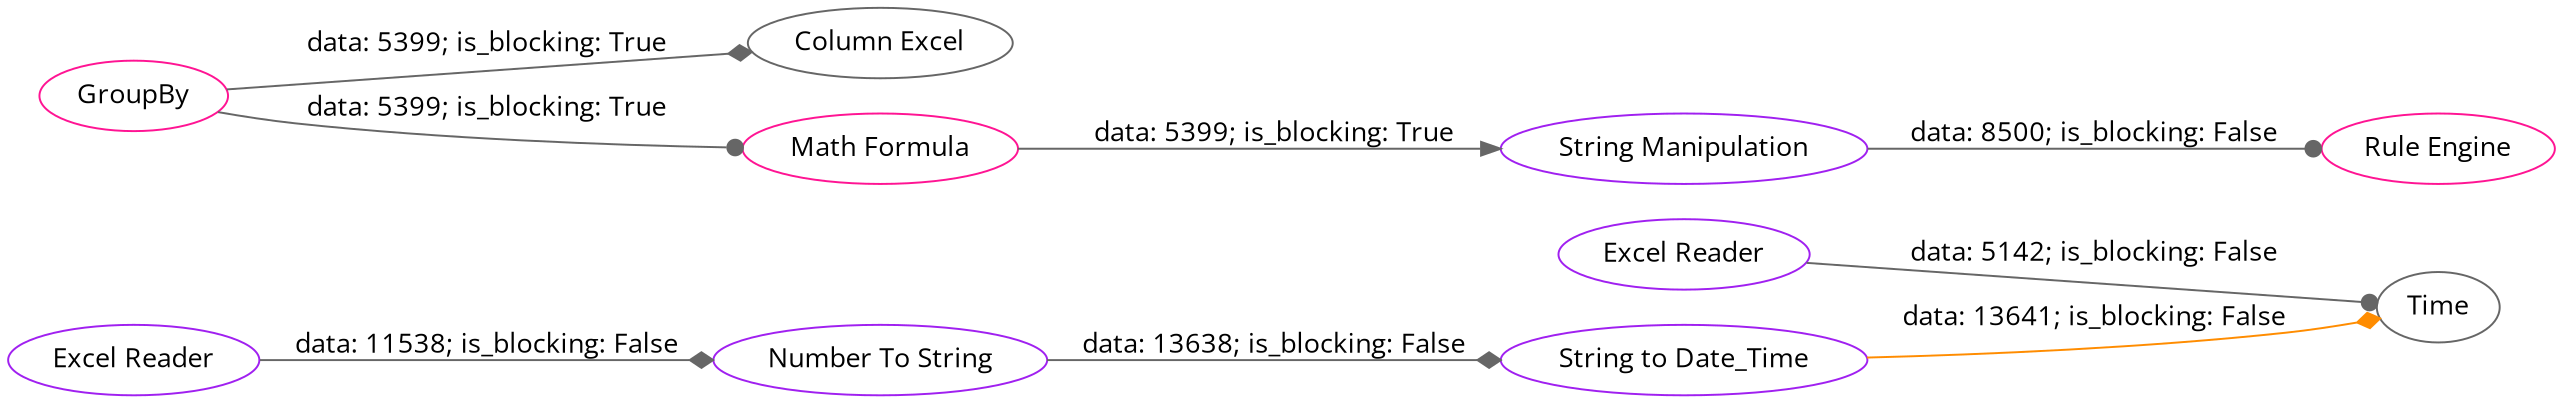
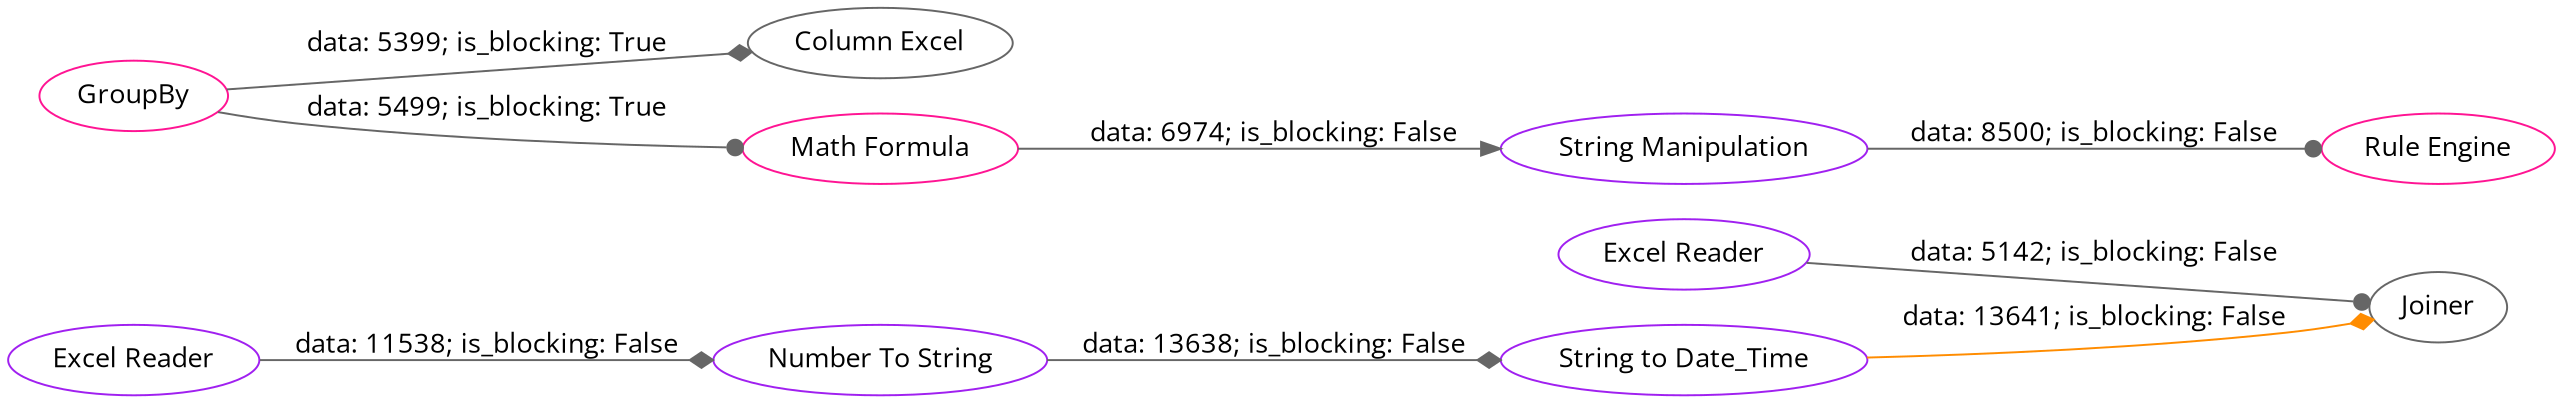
edge "GroupBy" -> "Math Formula": label "data: 5399; is_blocking: True" -> "data: 5499; is_blocking: True"
edge "Math Formula" -> "String Manipulation": label "data: 5399; is_blocking: True" -> "data: 6974; is_blocking: False"
node "Time": label "Time" -> "Joiner"
